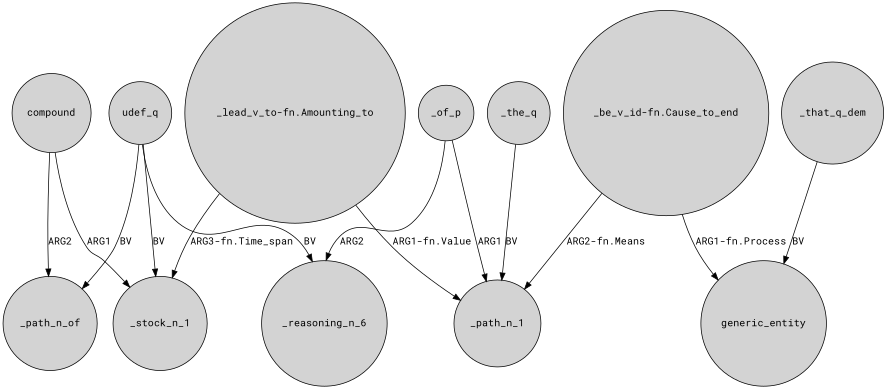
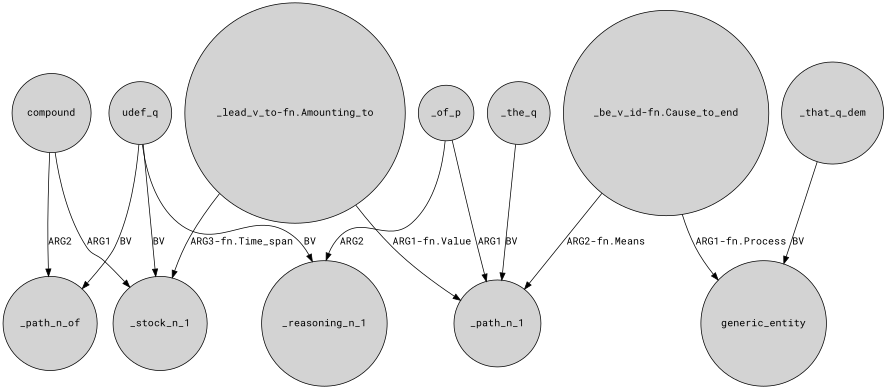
node "_reasoning_n_6": label "_reasoning_n_6" -> "_reasoning_n_1"
